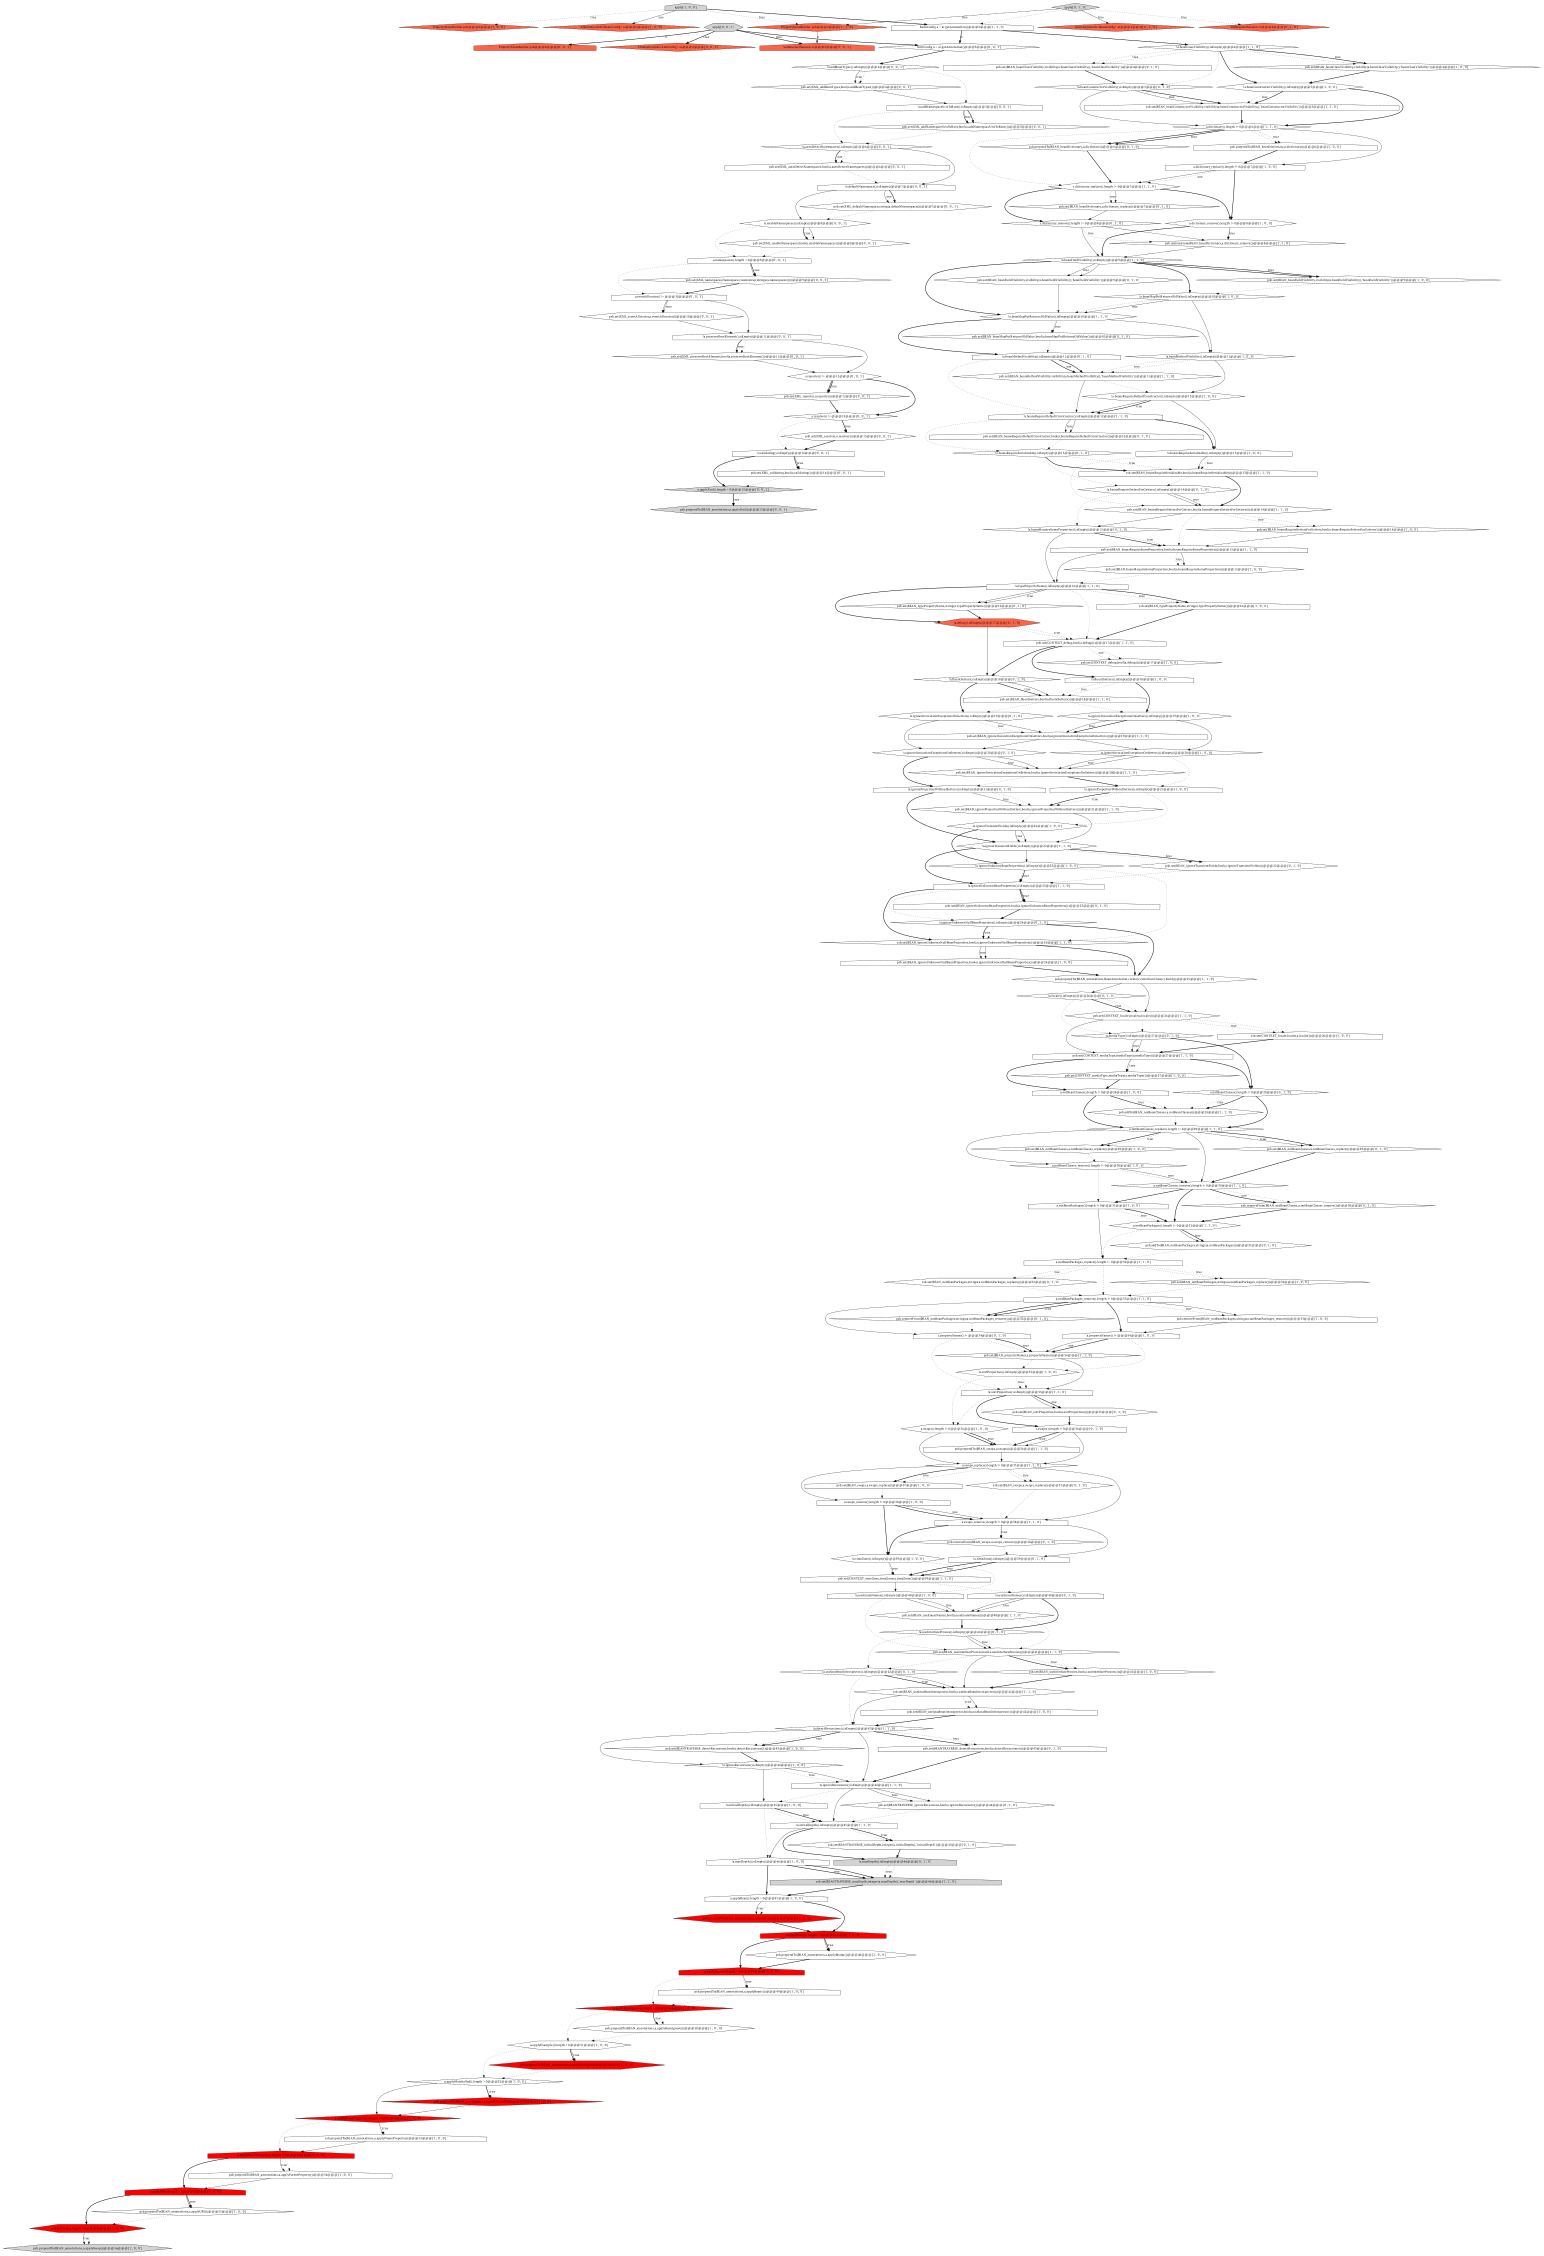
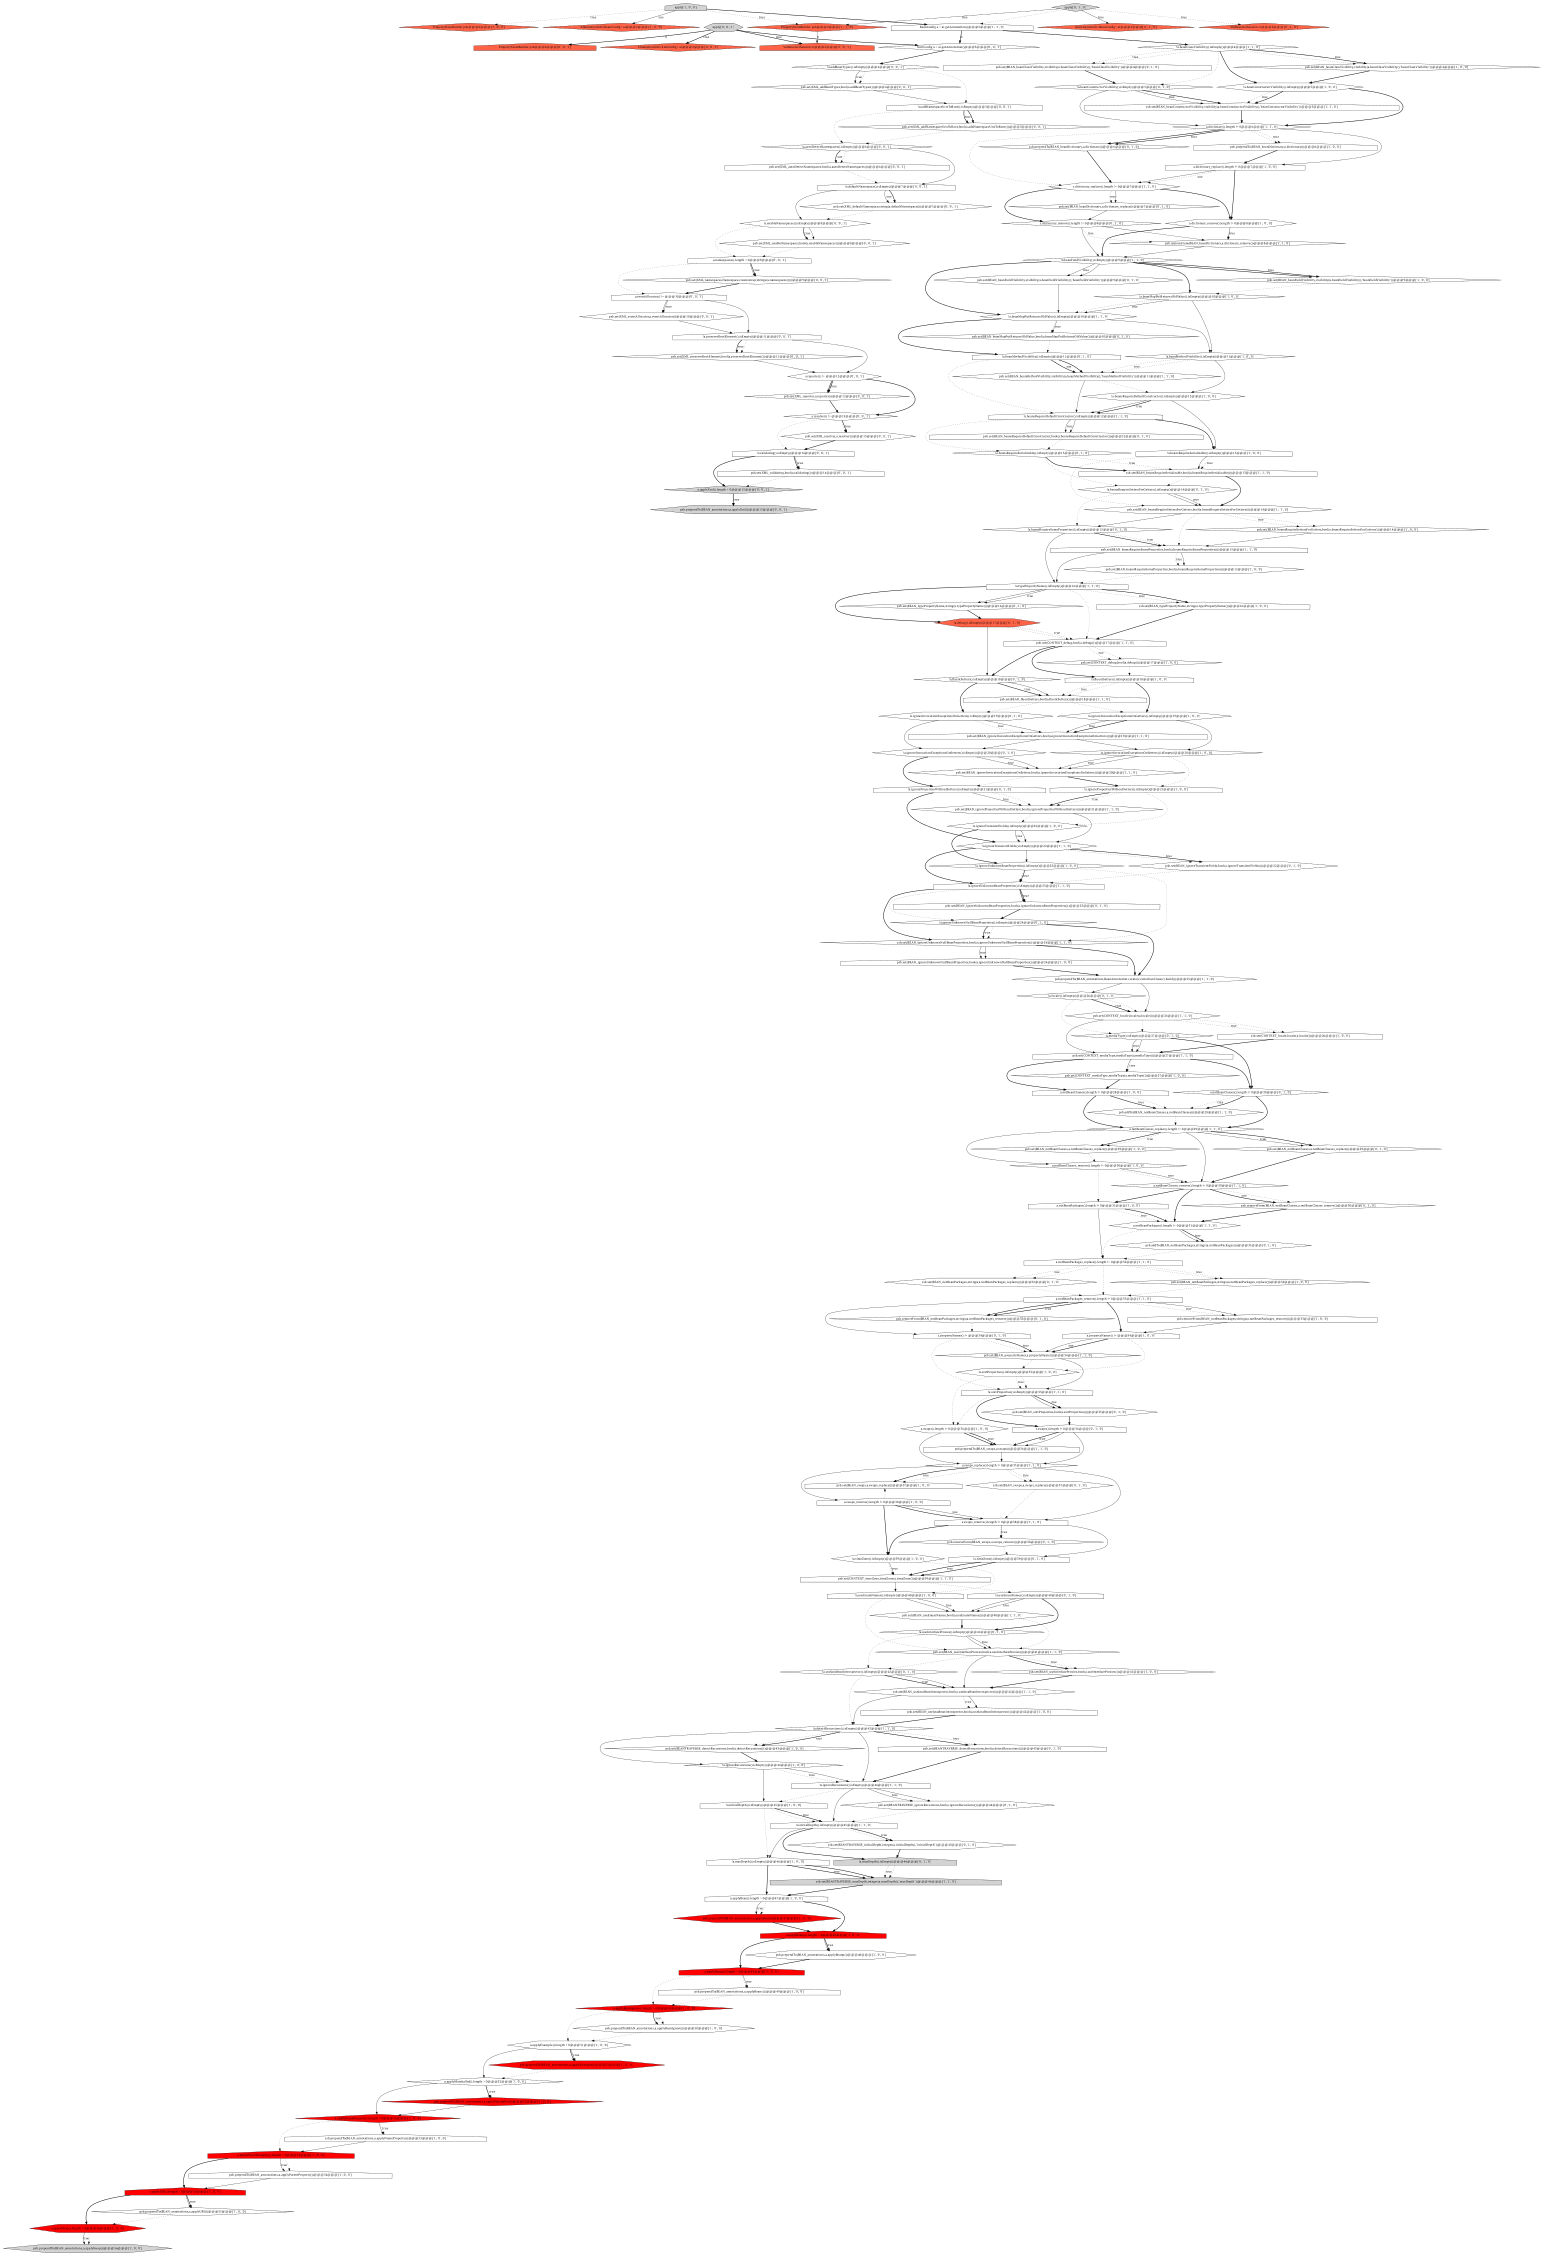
edge "psb.set(BEAN_swaps,a.swaps_replace())@@@37@@@['1', '0', '0']" -> "a.swaps_remove().length != 0@@@38@@@['1', '0', '0']": reversed
edge "a.applyExample().length > 0@@@51@@@['1', '0', '0']" -> "a.applyMarshalled().length > 0@@@52@@@['1', '0', '0']": style dotted -> solid
